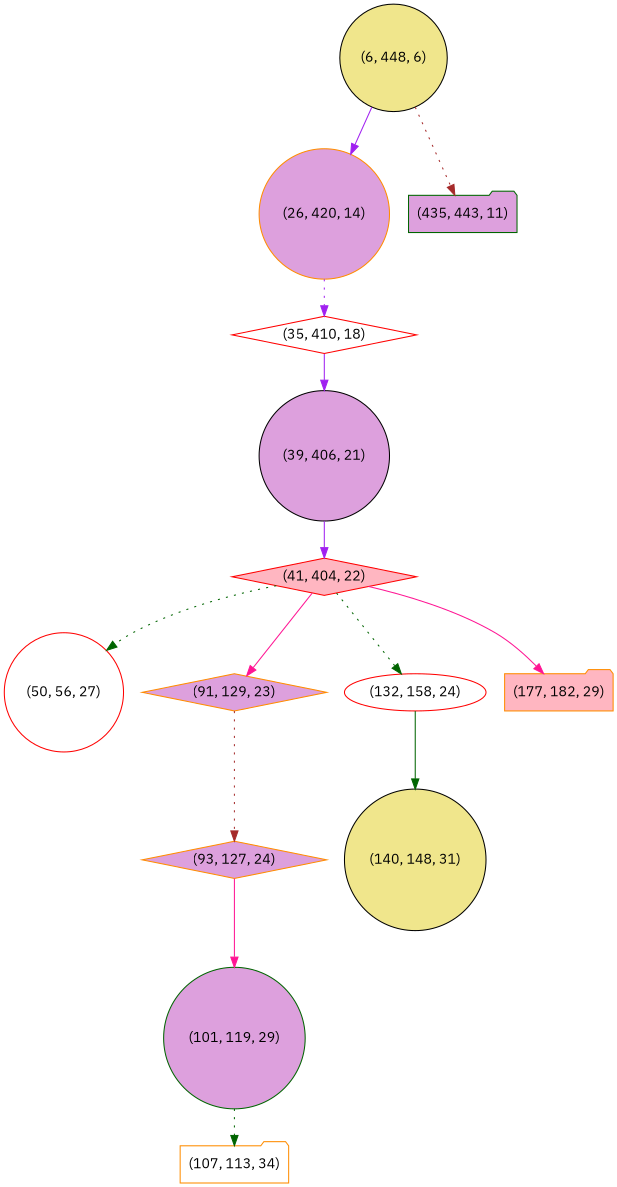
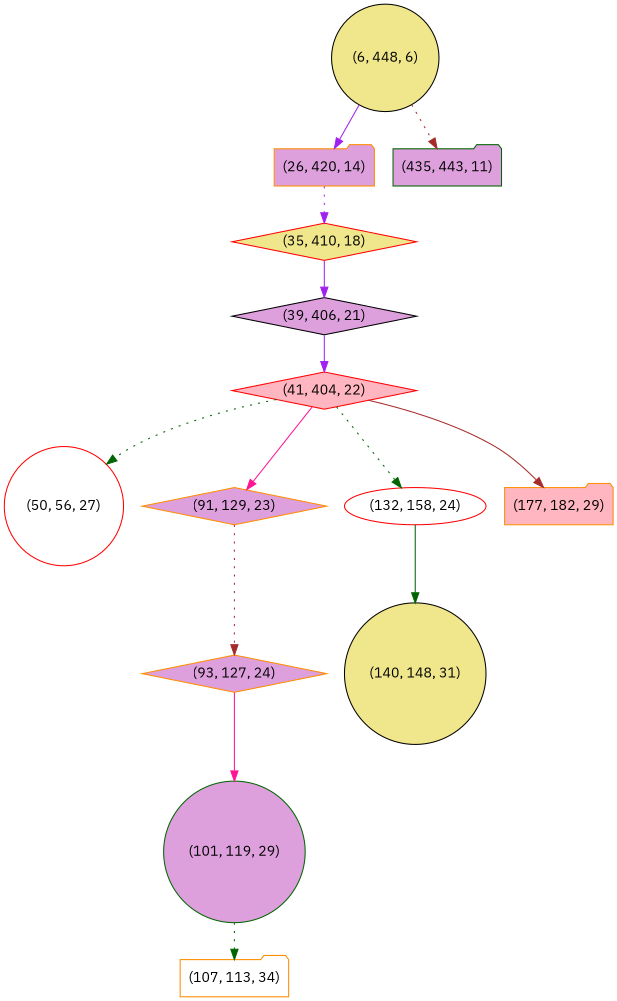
node "(26, 420, 14)": shape circle -> folder
node "(35, 410, 18)": fillcolor white -> khaki
node "(39, 406, 21)": shape circle -> diamond
edge "(41, 404, 22)" -> "(177, 182, 29)": color deeppink -> brown
